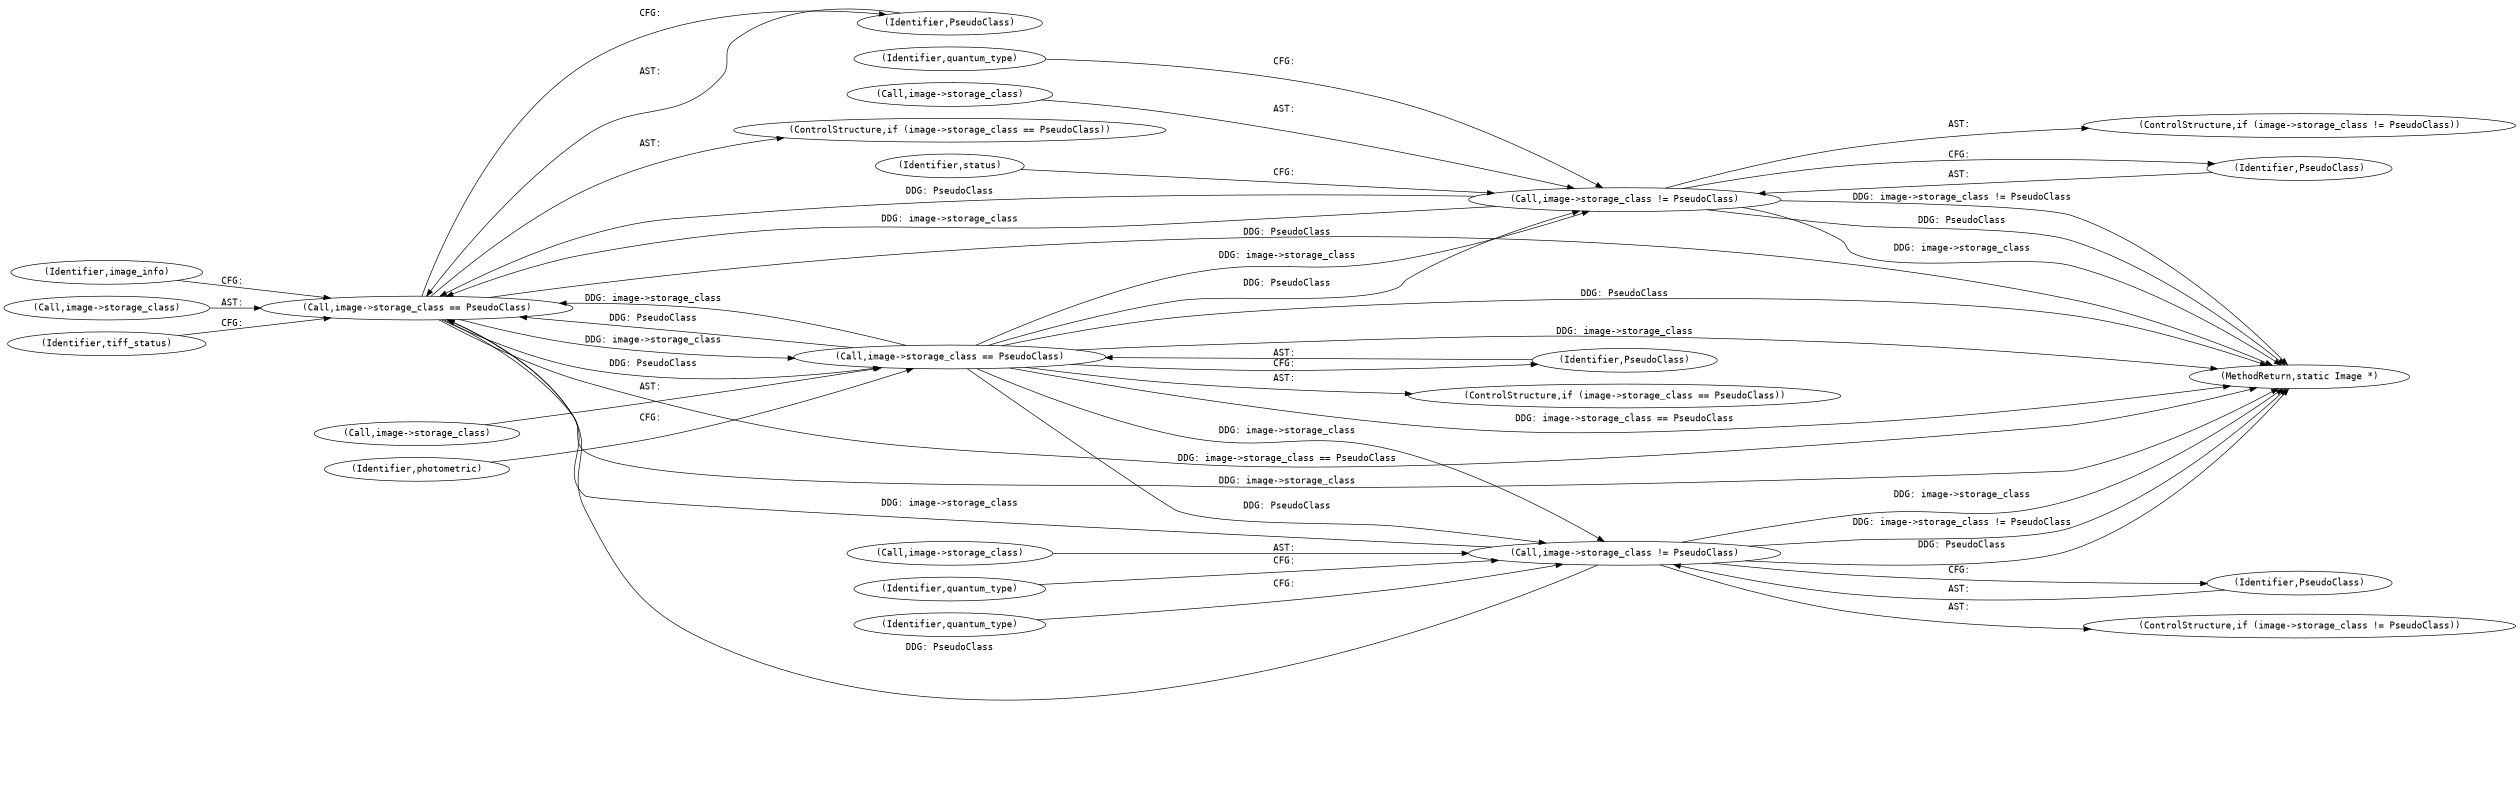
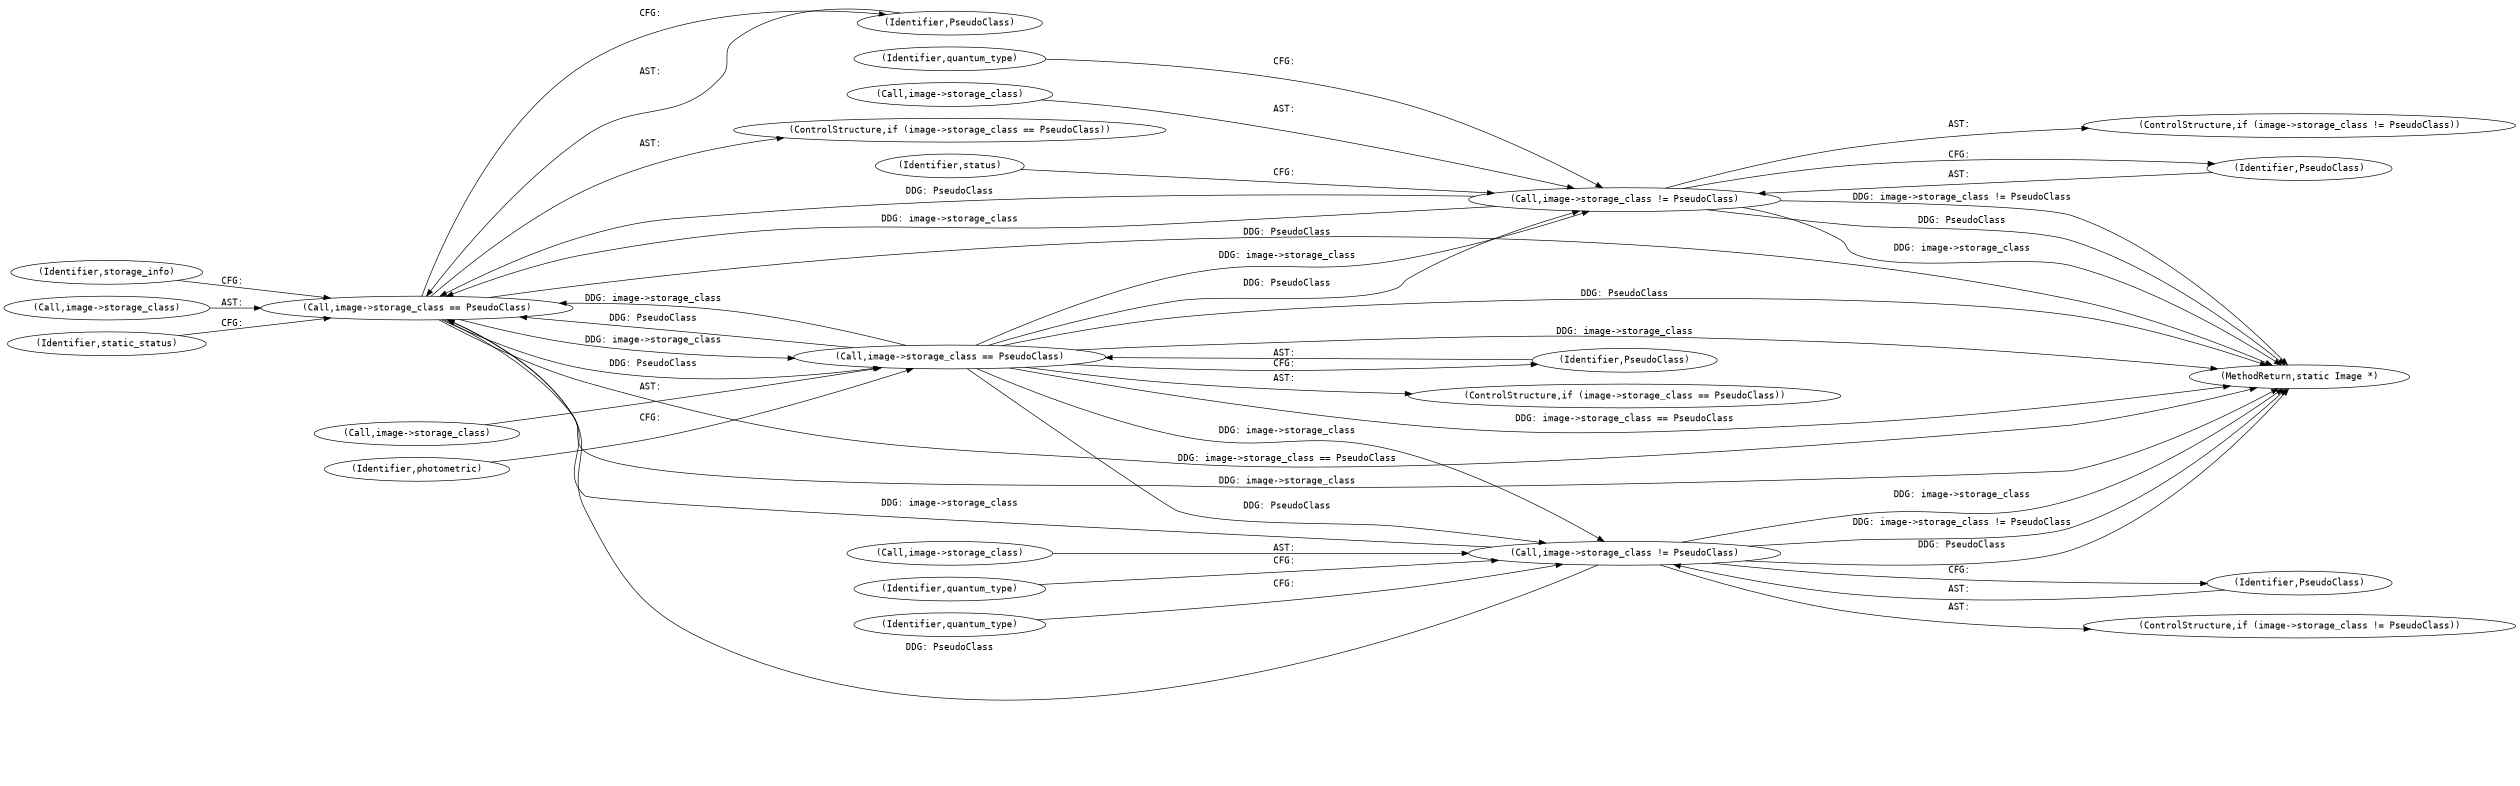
node "(Identifier,image_info)": label "(Identifier,image_info)" -> "(Identifier,storage_info)"
node "(Identifier,tiff_status)": label "(Identifier,tiff_status)" -> "(Identifier,static_status)"
